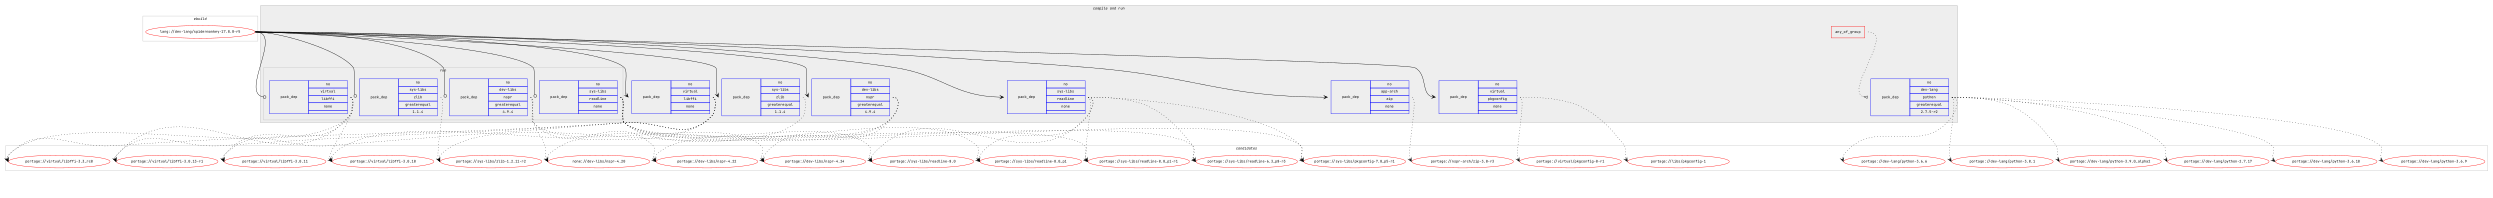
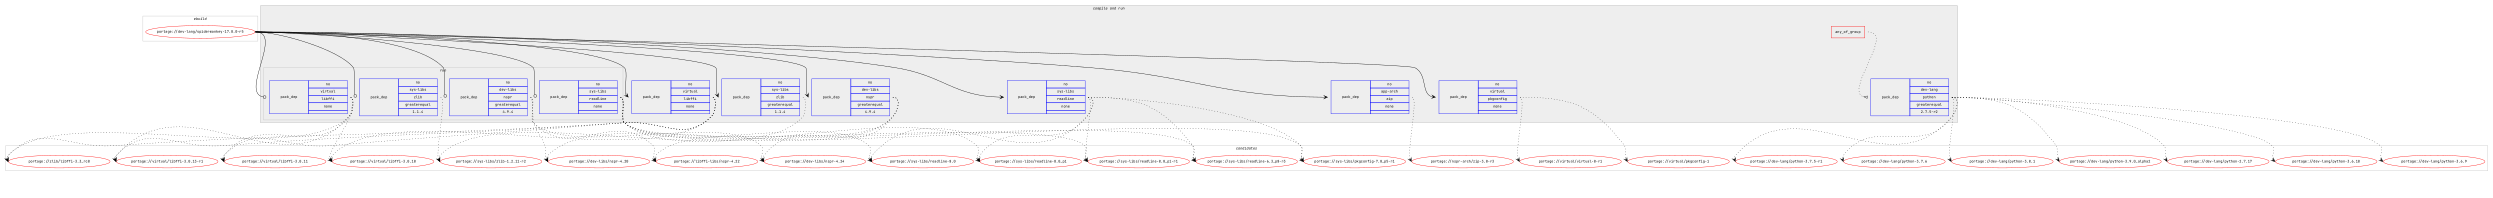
node "lang://dev-lang/spidermonkey-17.0.0-r5": label "lang://dev-lang/spidermonkey-17.0.0-r5" -> "portage://dev-lang/spidermonkey-17.0.0-r5"
node "portage://virtual/libffi-3.3_rc0": label "portage://virtual/libffi-3.3_rc0" -> "portage://zlib/libffi-3.3_rc0"
node "none://dev-libs/nspr-4.20": label "none://dev-libs/nspr-4.20" -> "portage://dev-libs/nspr-4.20"
node "portage://dev-libs/nspr-4.22": label "portage://dev-libs/nspr-4.22" -> "portage://libffi-libs/nspr-4.22"
node "portage://virtual/pkgconfig-0-r1": label "portage://virtual/pkgconfig-0-r1" -> "portage://virtual/virtual-0-r1"
node "portage://libs/pkgconfig-1": label "portage://libs/pkgconfig-1" -> "portage://virtual/pkgconfig-1"
node "portage://dev-lang/python-3.7.5-r1": added
node "portage://dev-lang/python-3.6.6": label "portage://dev-lang/python-3.6.6" -> "portage://dev-lang/python-3.7.6"
